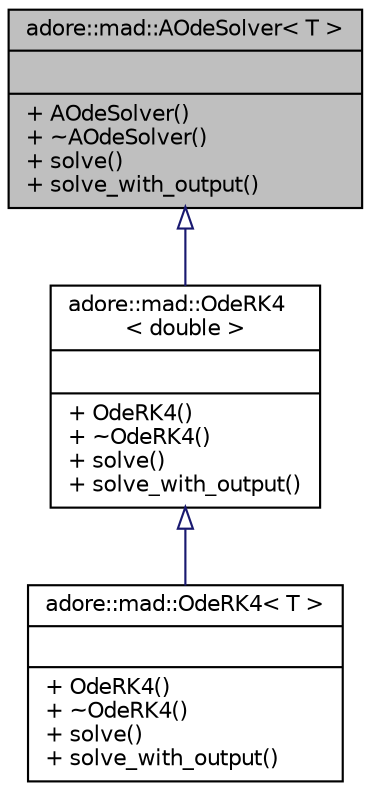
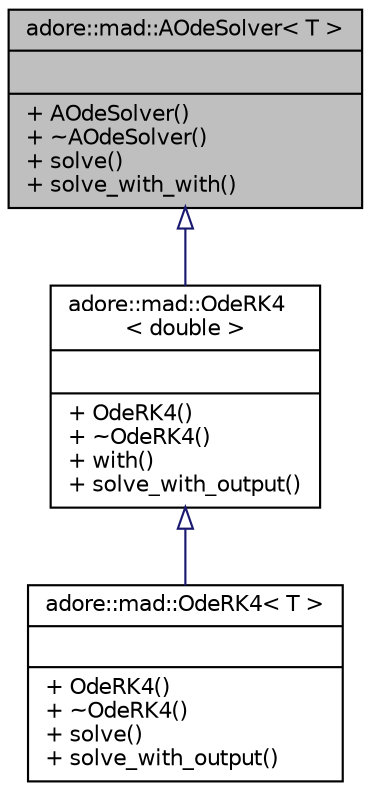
node "adore::mad::AOdeSolver< T >": text "+ solve_with_output()" -> "+ solve_with_with()"
node "adore::mad::OdeRK4": text "+ solve()" -> "+ with()"
